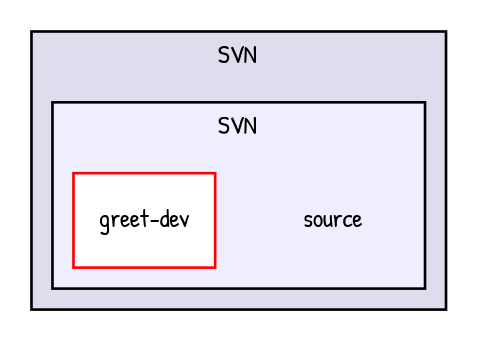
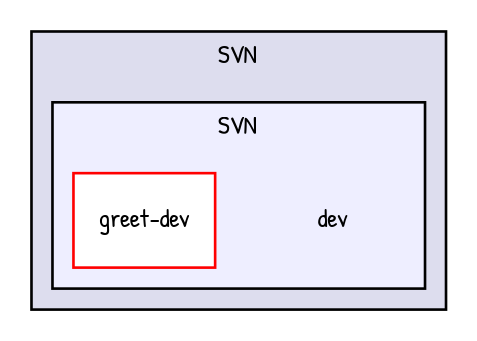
node "source": label "source" -> "dev"
